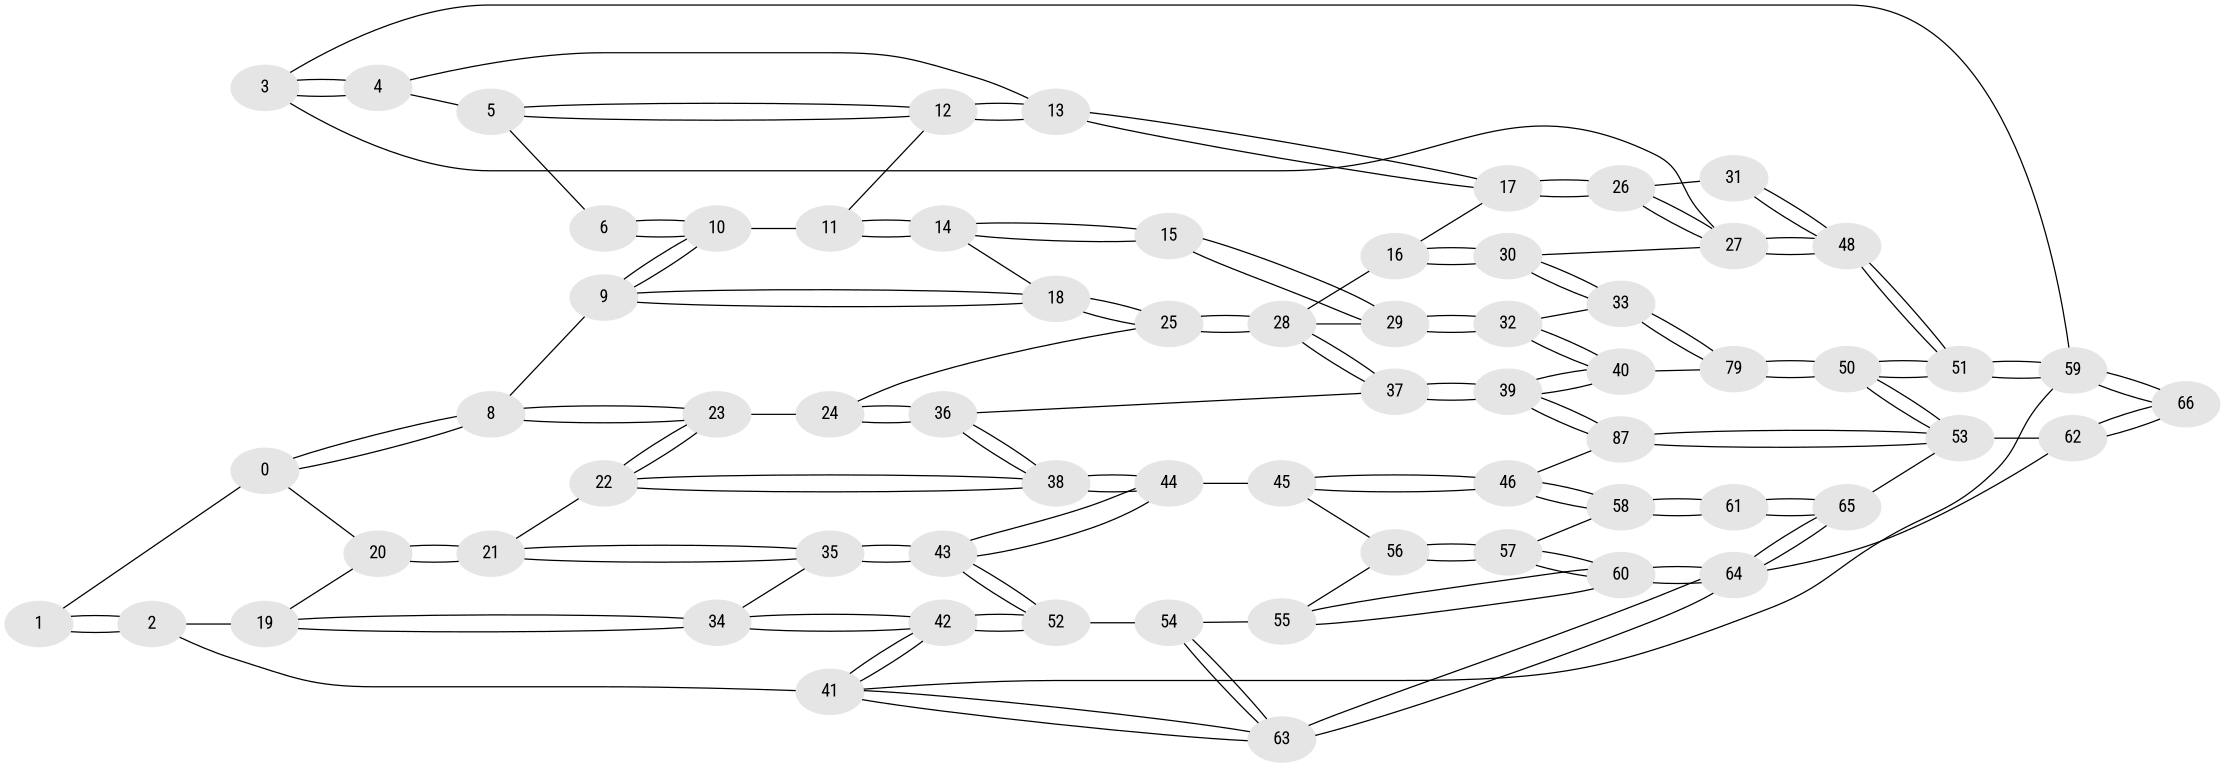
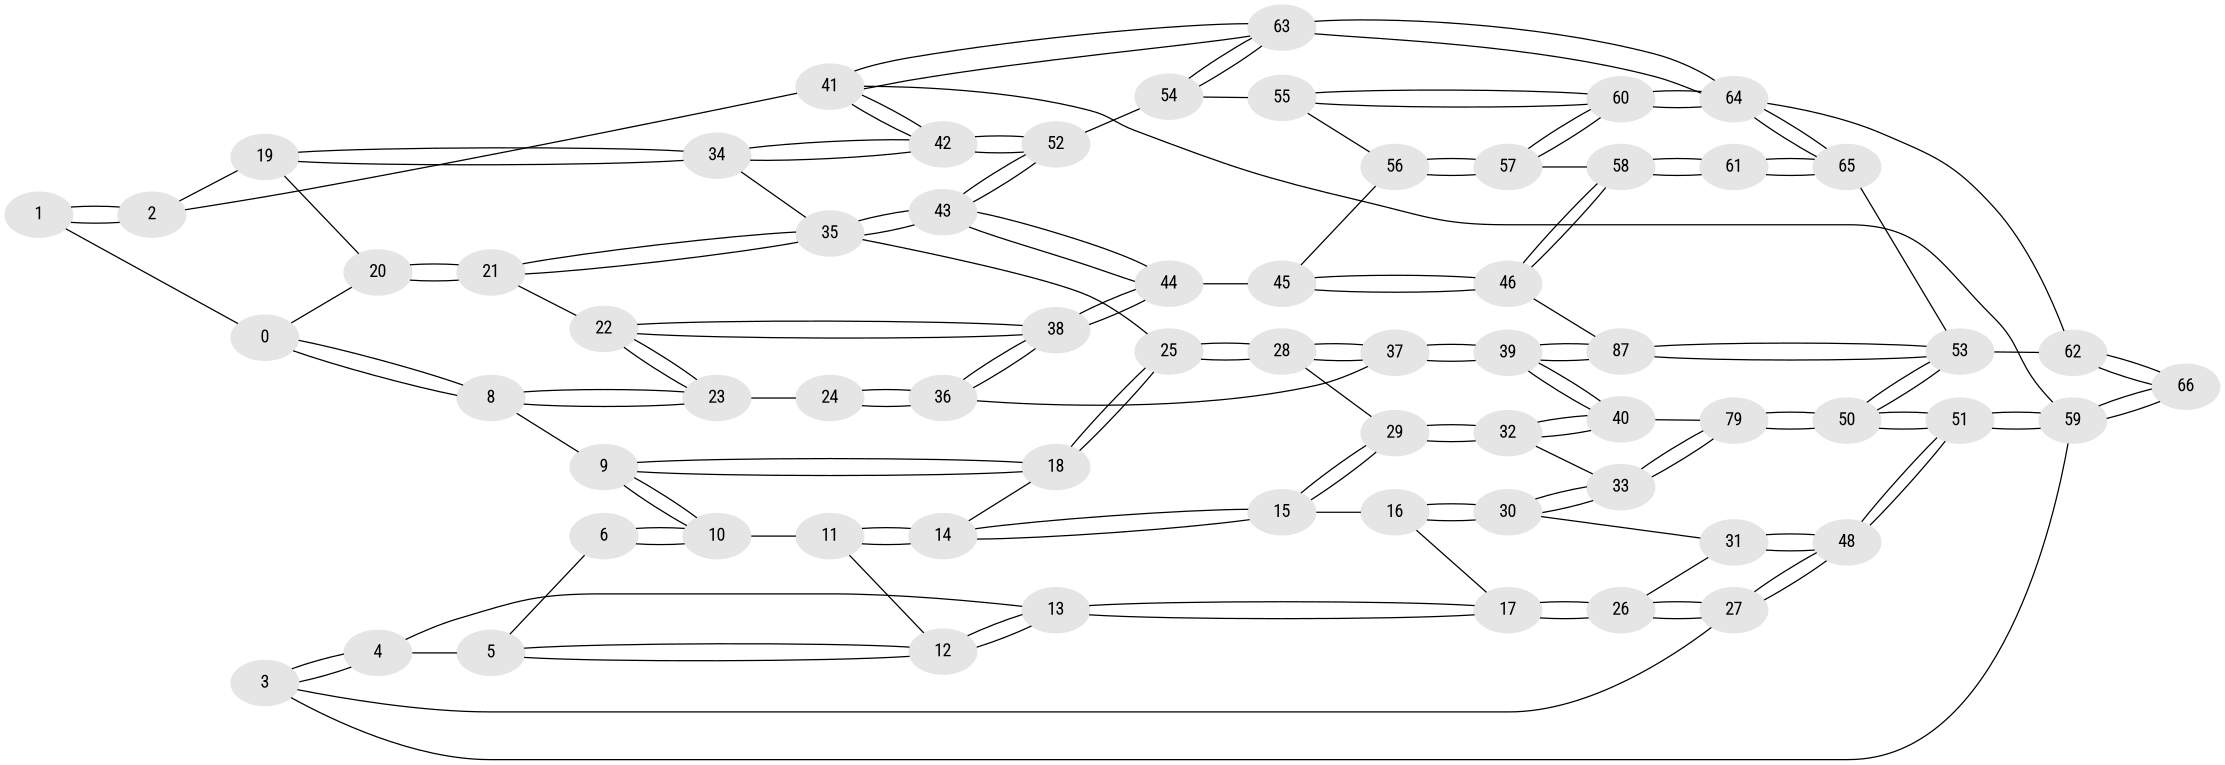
edge "27" -- "30": now "31" -- "30"
edge "16" -- "28": now "16" -- "15"
edge "25" -- "24": now "25" -- "35"
